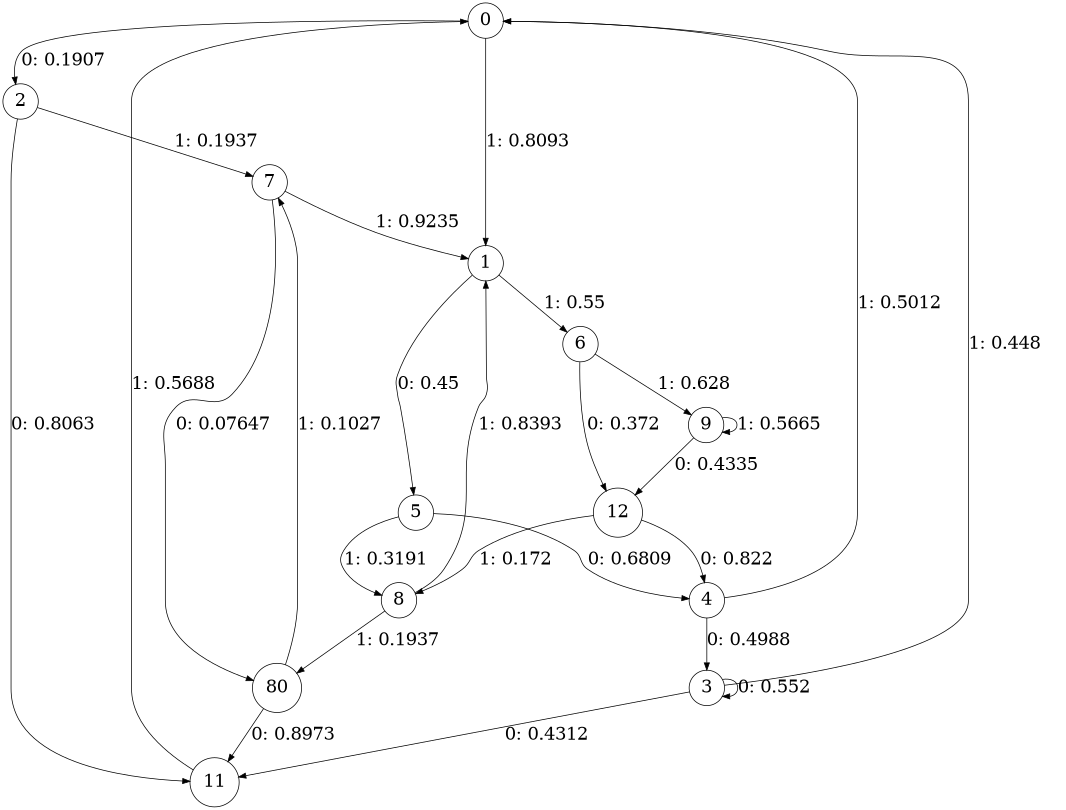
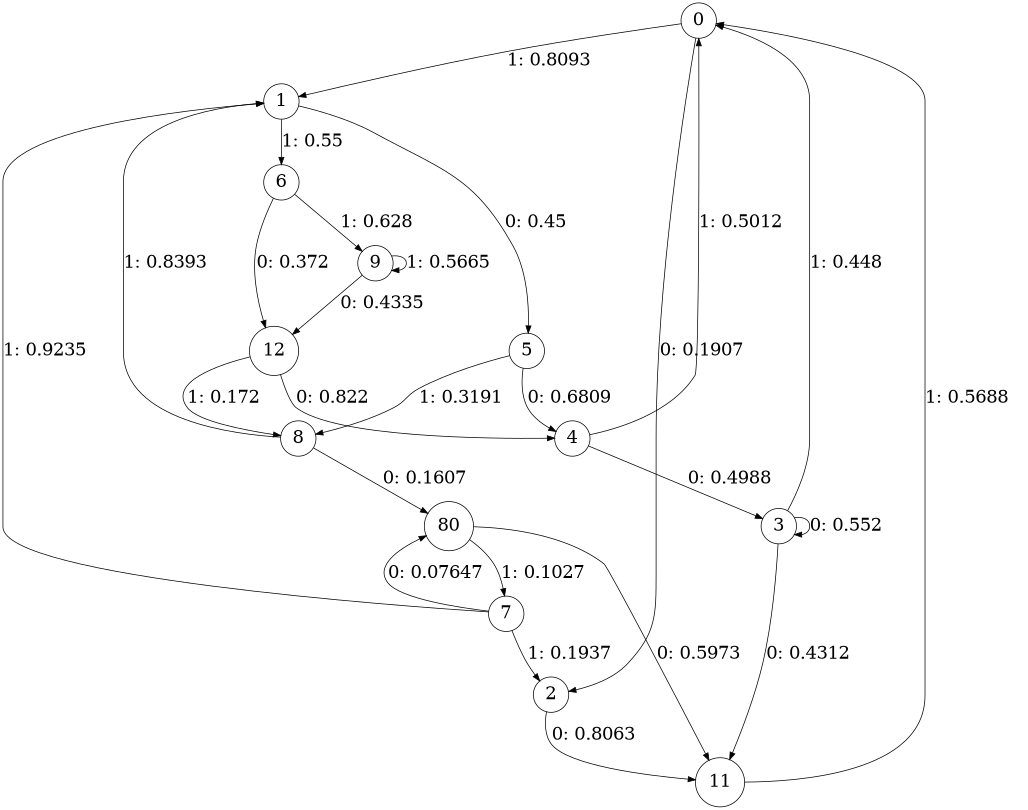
edge "2" -> "7": reversed
edge "8" -> "80": label "1: 0.1937   " -> "0: 0.1607   "
edge "80" -> "11": label "0: 0.8973   " -> "0: 0.5973   "
